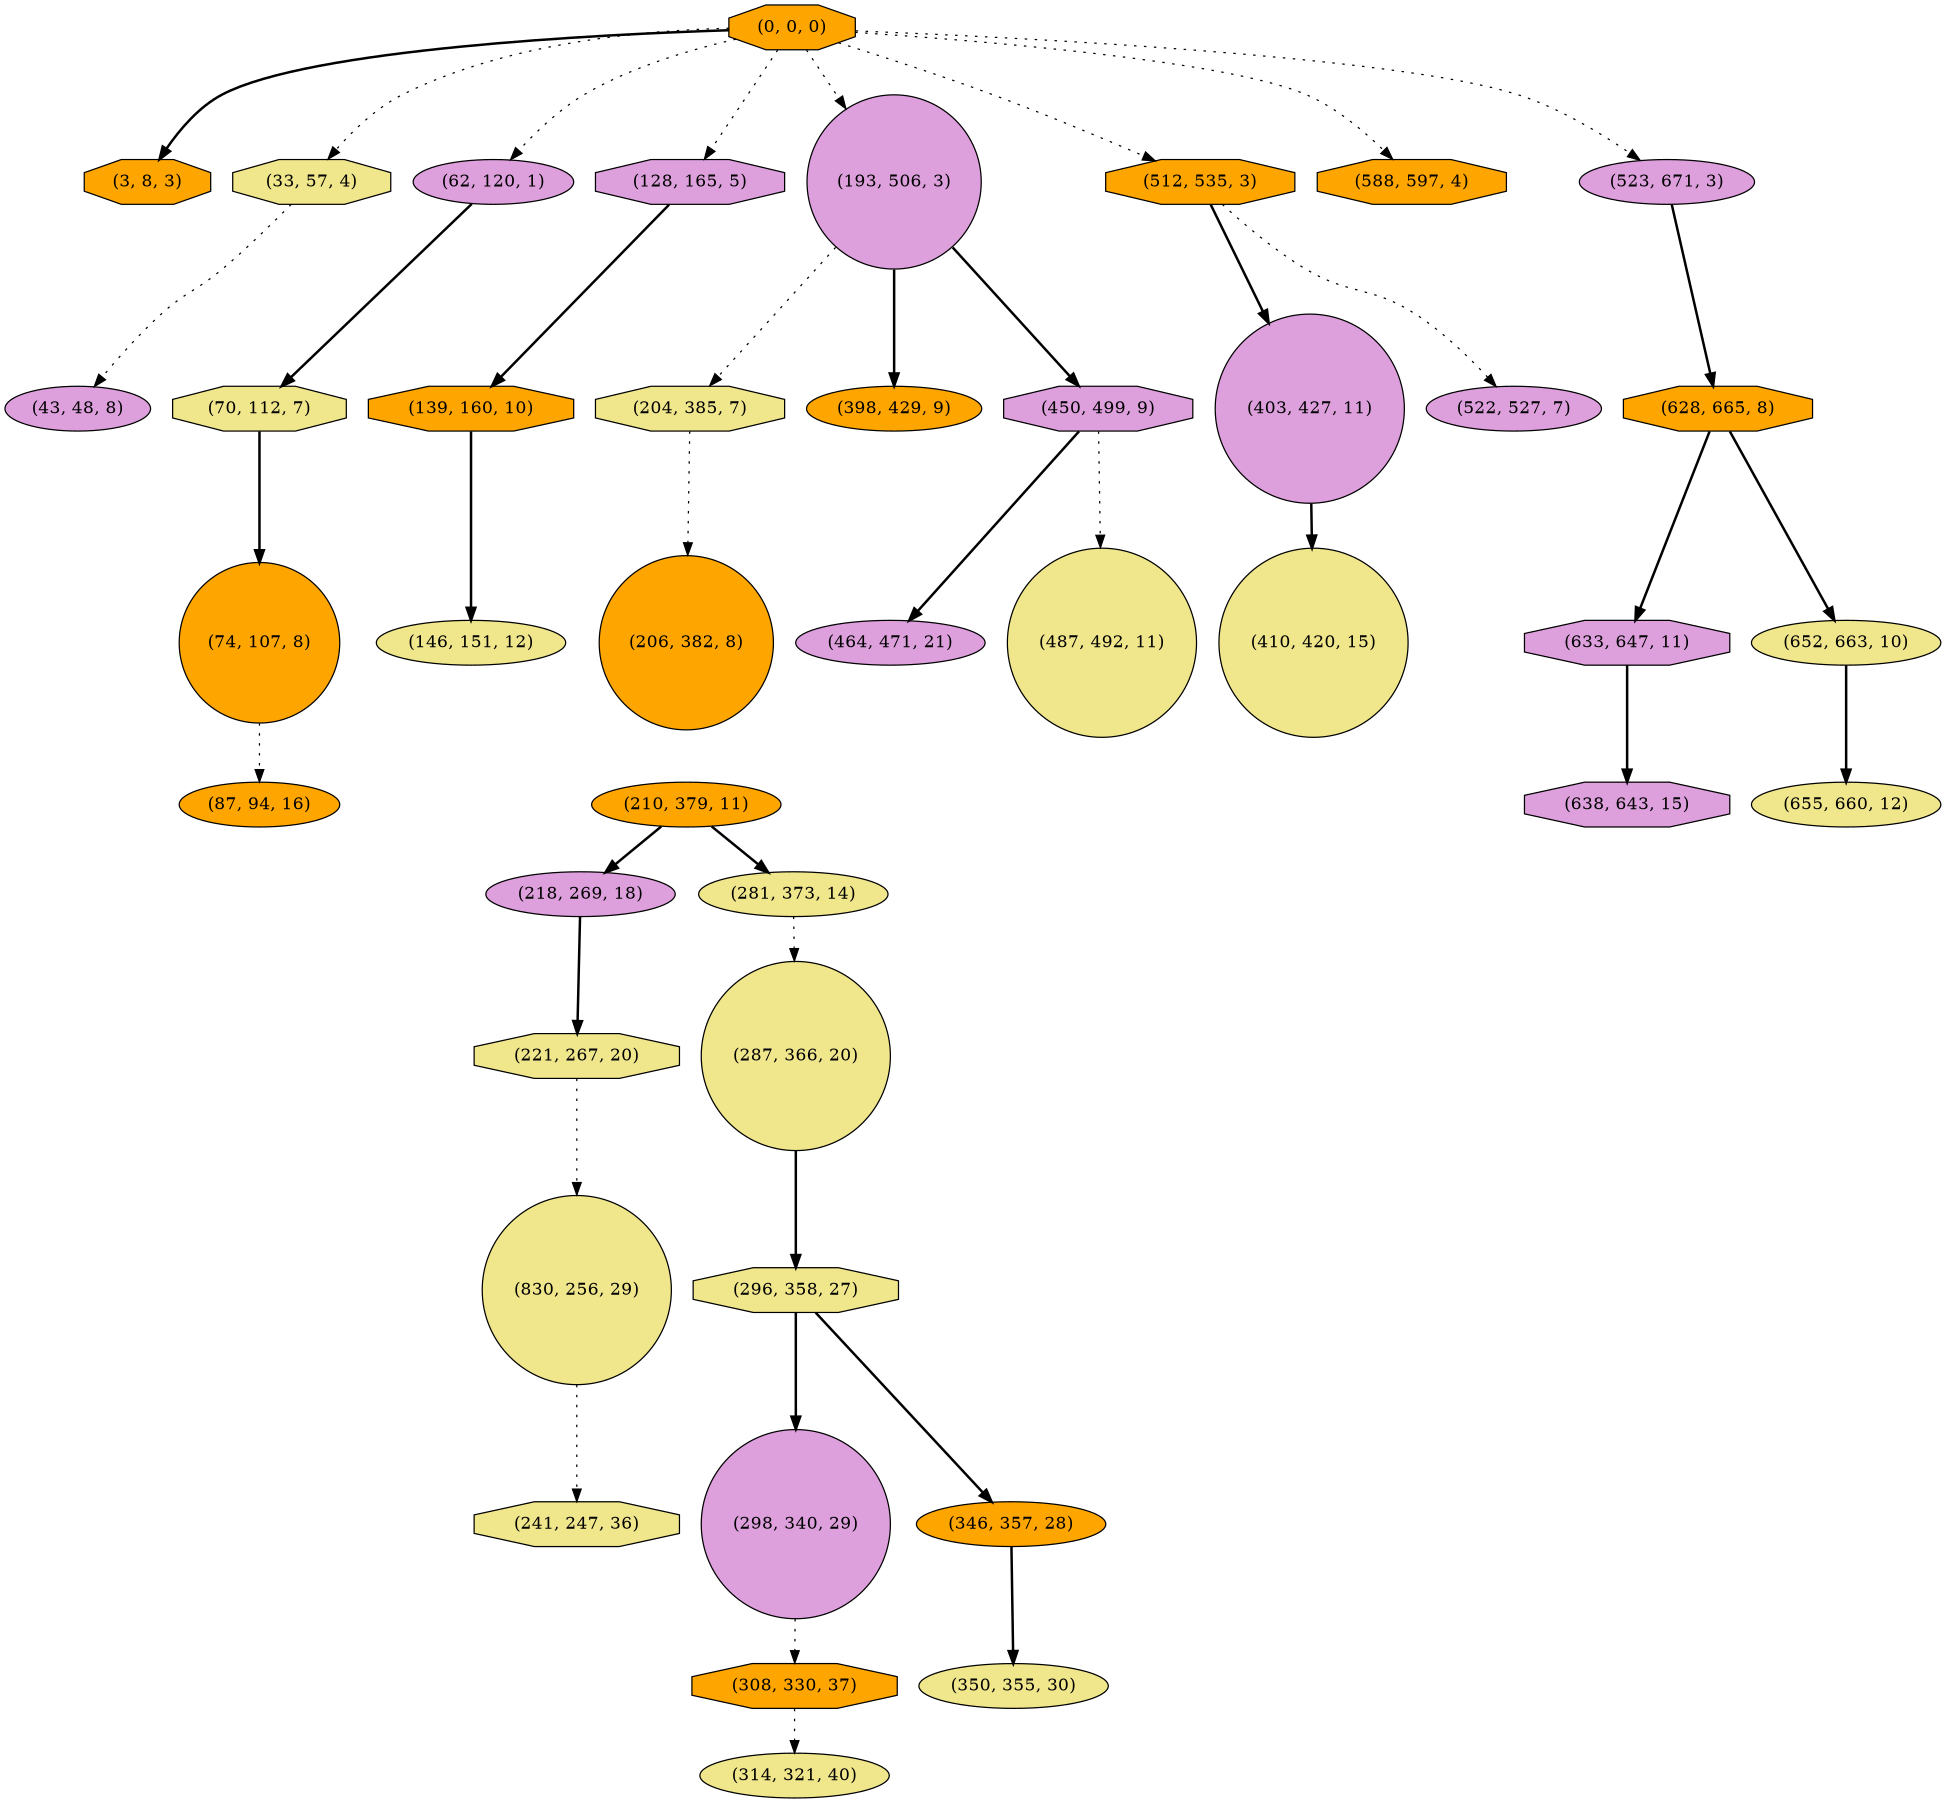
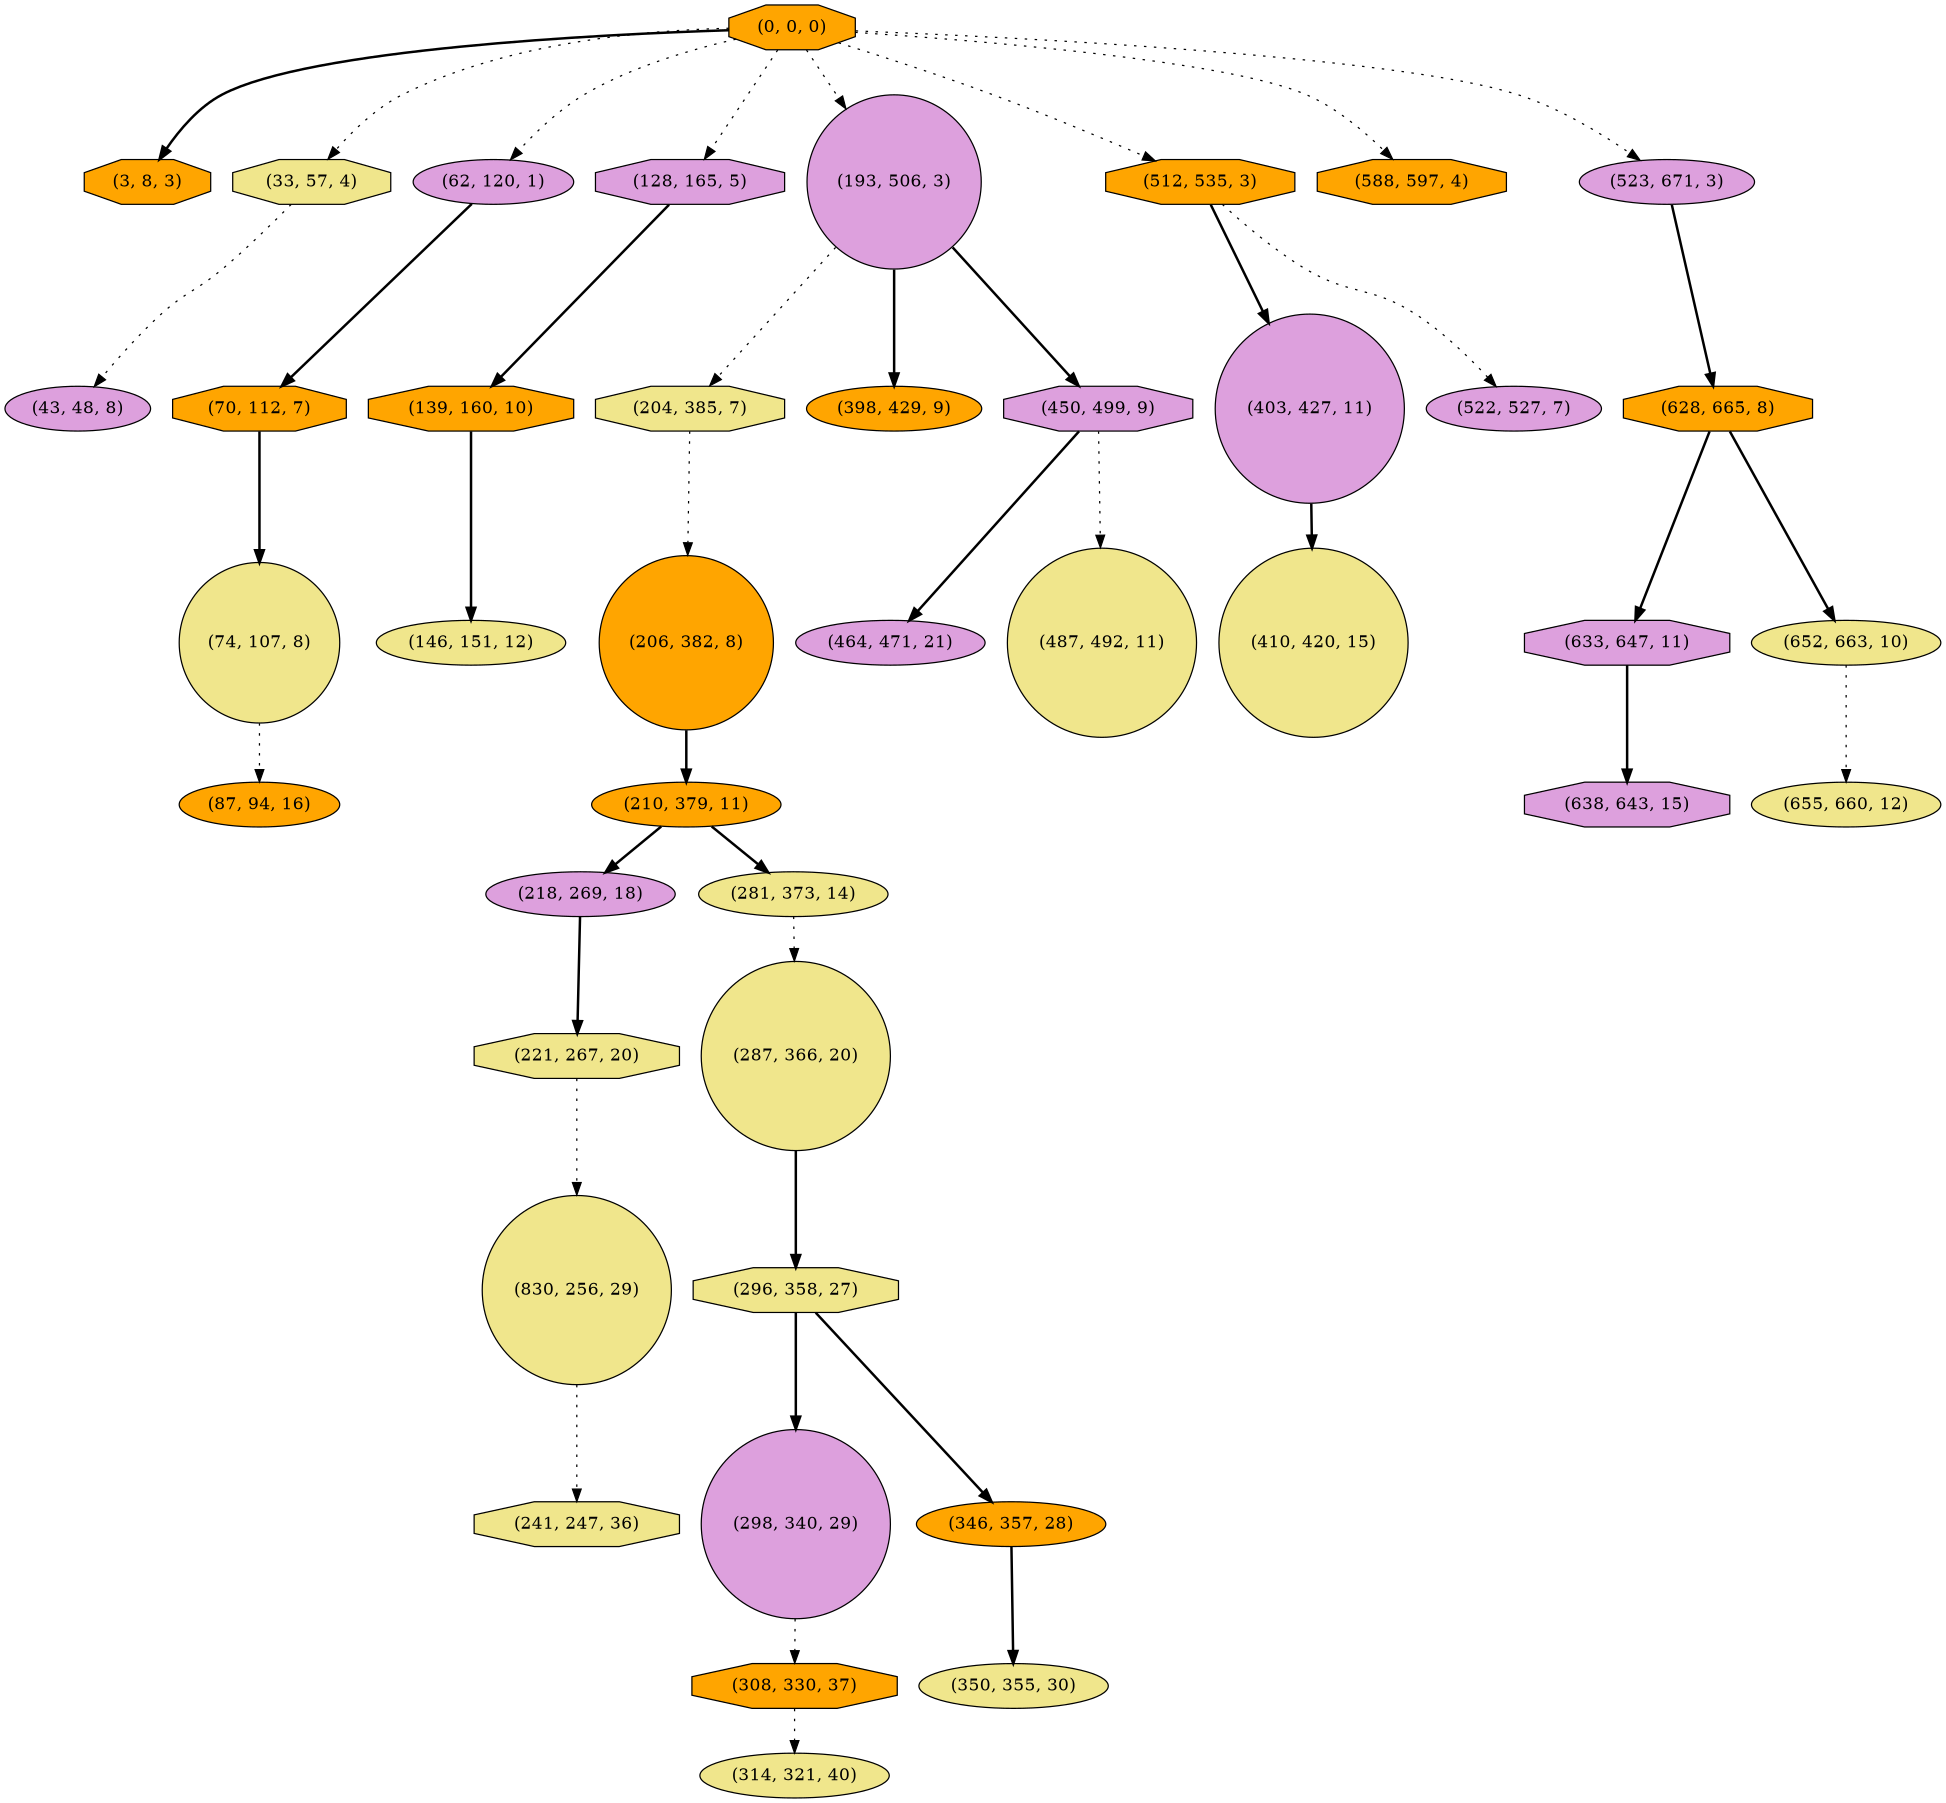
node "(70, 112, 7)": fillcolor khaki -> orange
node "(74, 107, 8)": fillcolor orange -> khaki
edge "(652, 663, 10)" -> "(655, 660, 12)": style bold -> dotted
edge "(206, 382, 8)" -> "(210, 379, 11)": added
